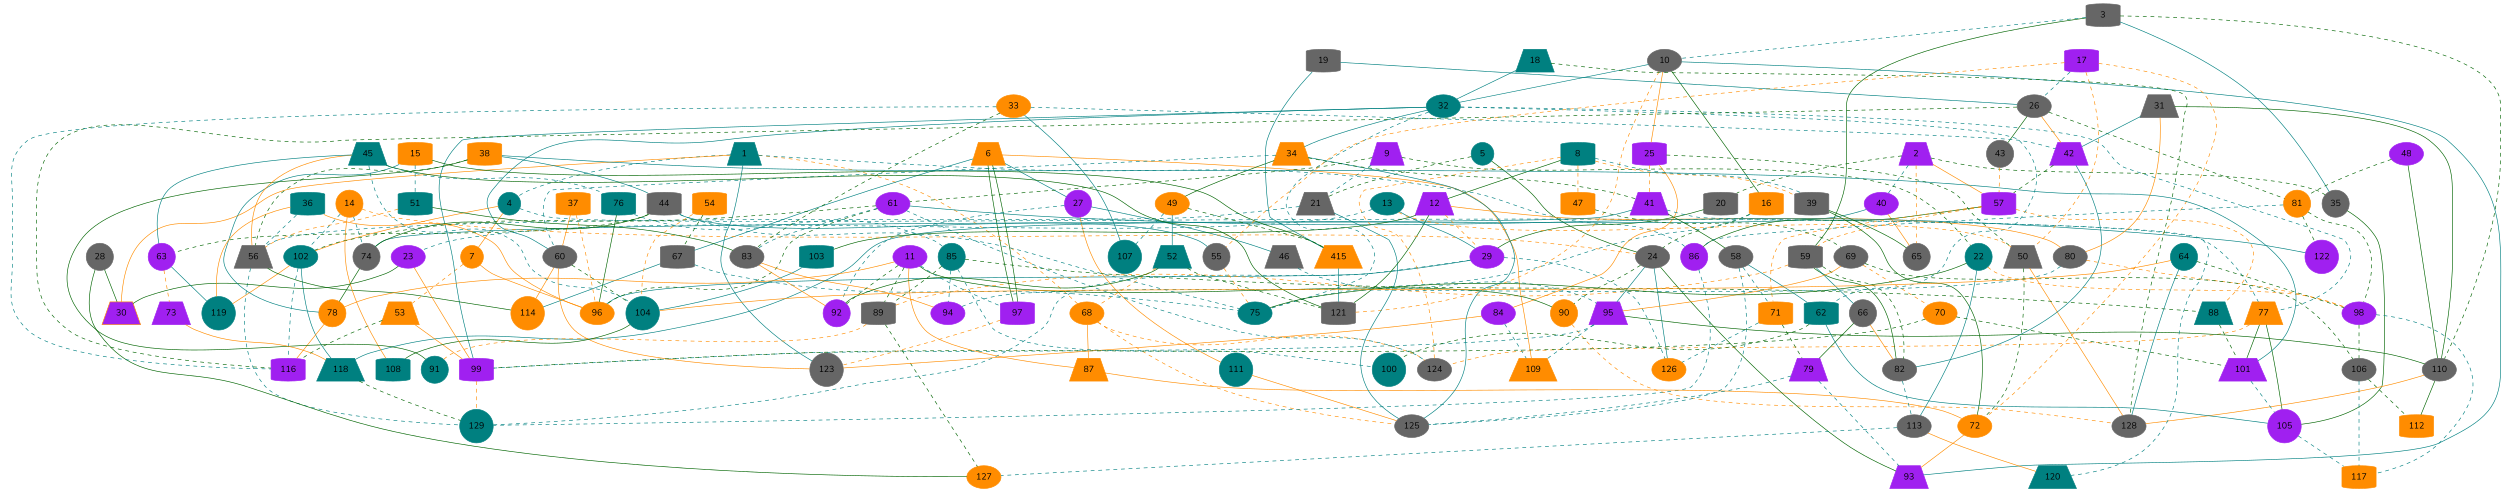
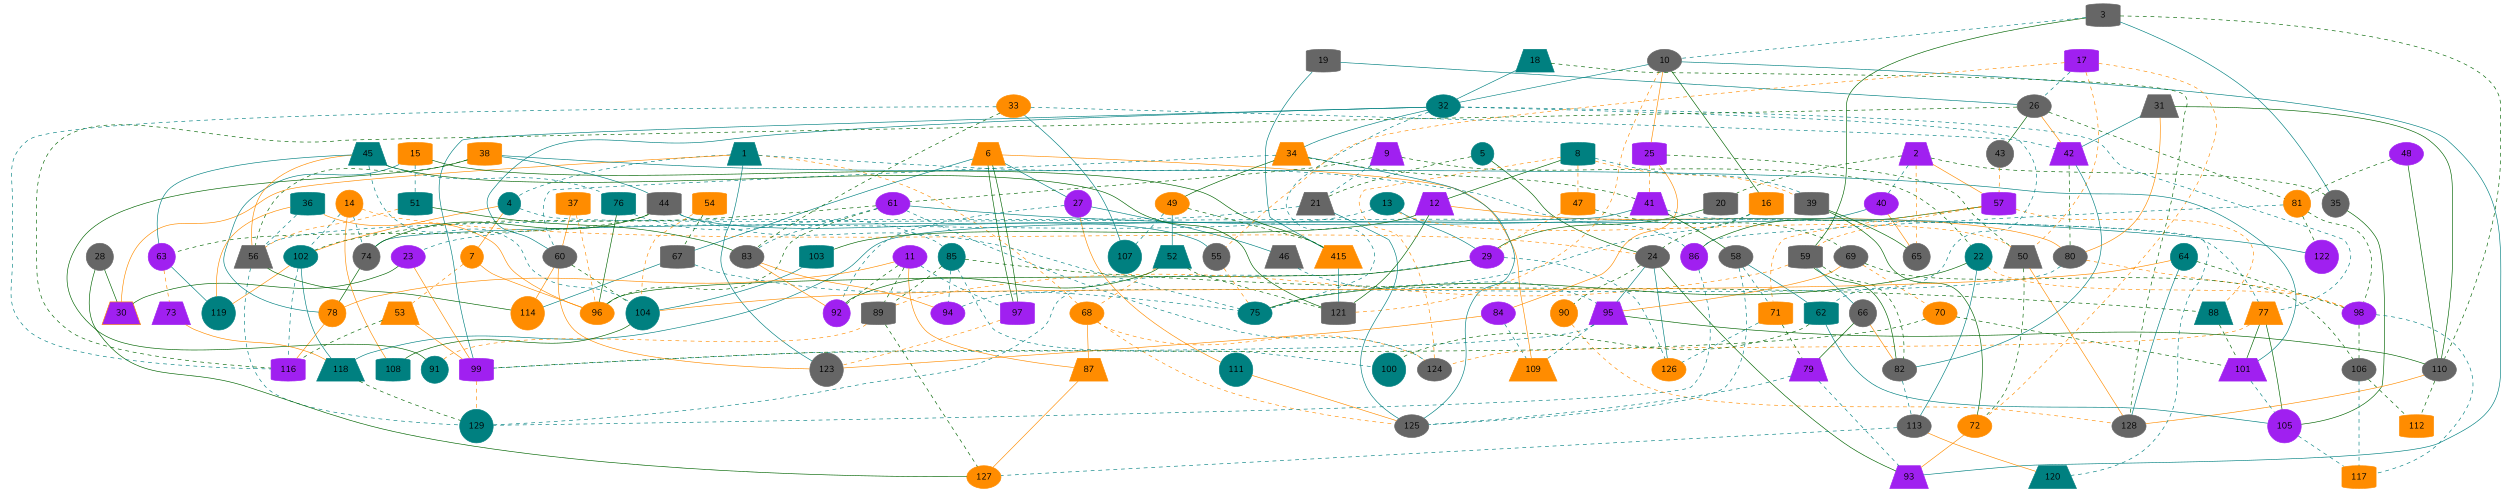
edge "42" -- "57": now "42" -- "80"
edge "12" -- "29": now "47" -- "29"
edge "29" -- "96": color teal -> darkgreen
edge "11" -- "90": removed
edge "87" -- "72": now "87" -- "127"
edge "110" -- "112": style solid -> dashed
